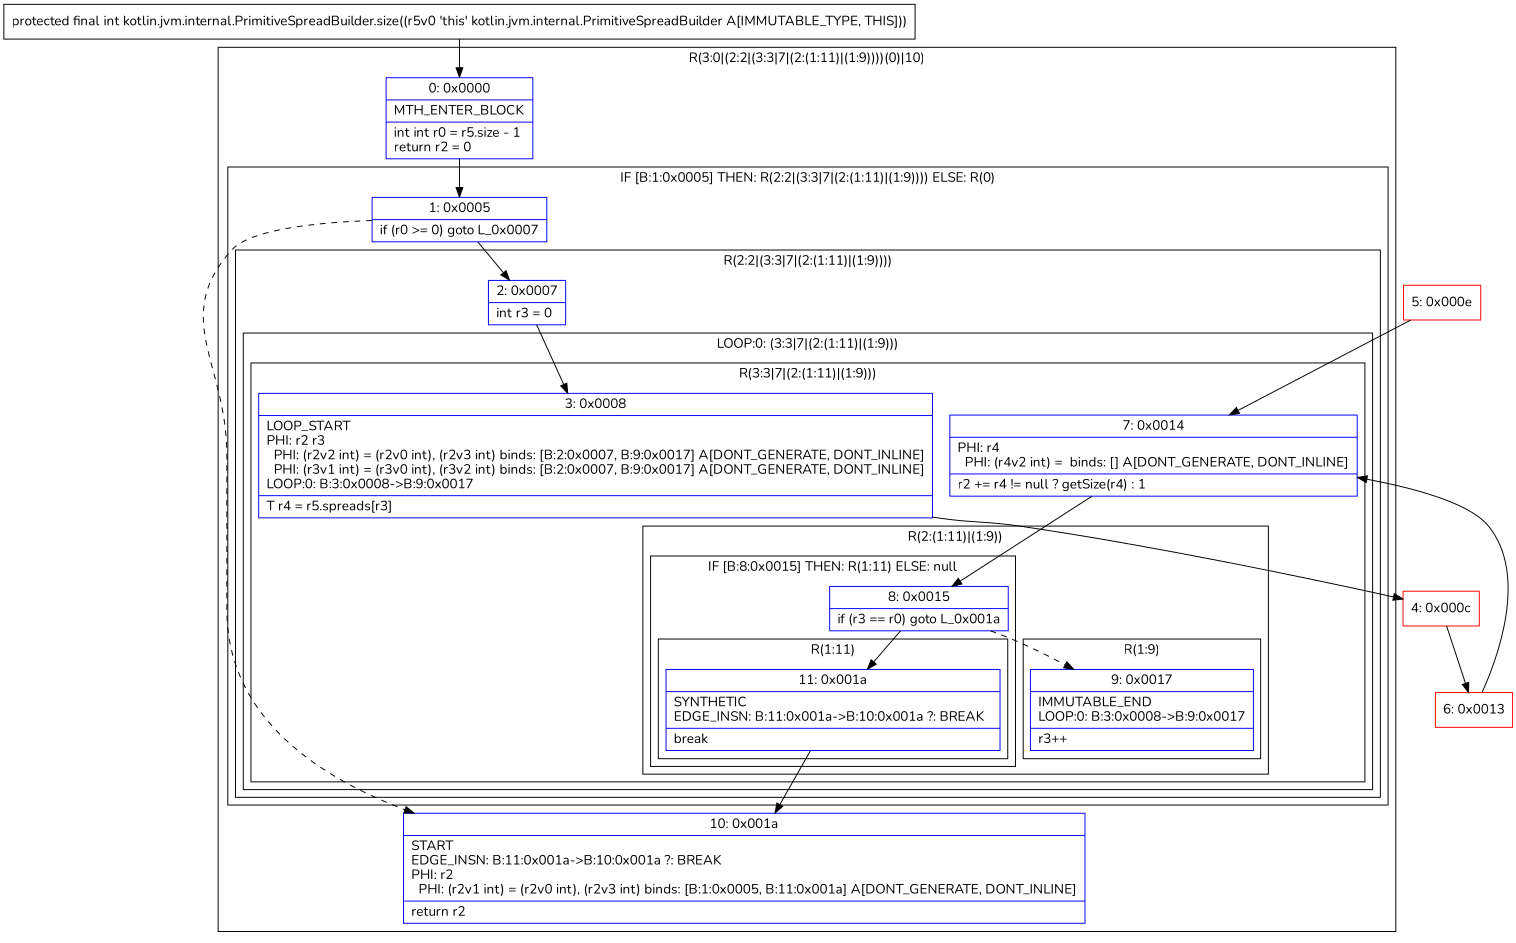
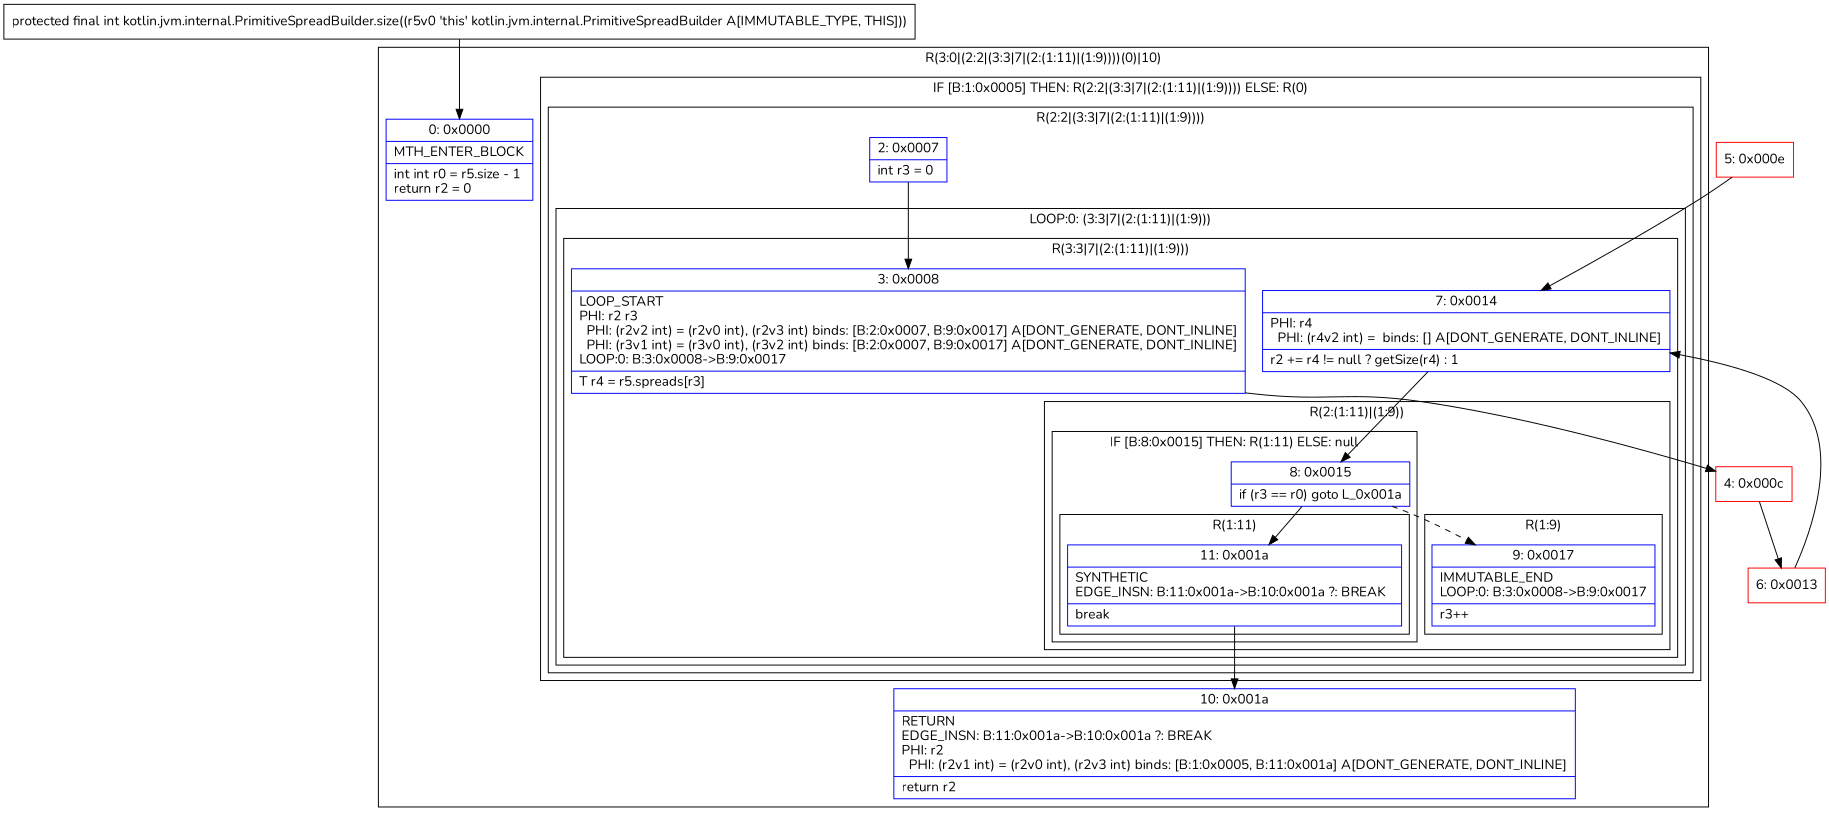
node "1: 0x0005": removed
node "10: 0x001a": text "START" -> "RETURN"
